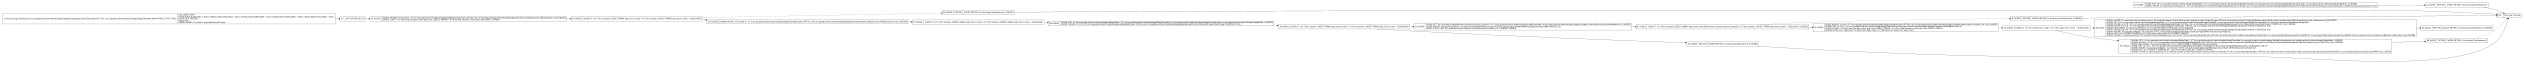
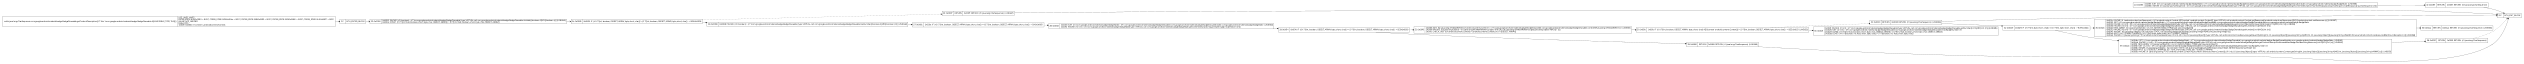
edge "33: 0x0021" -> "34: 0x0029": now "32: 0x0020" -> "34: 0x0029"
